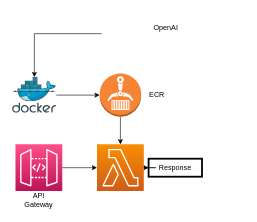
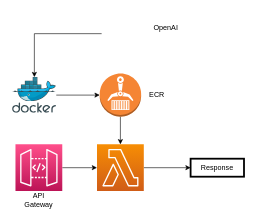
node "Response": moved (175, 168) -> (217, 168)
